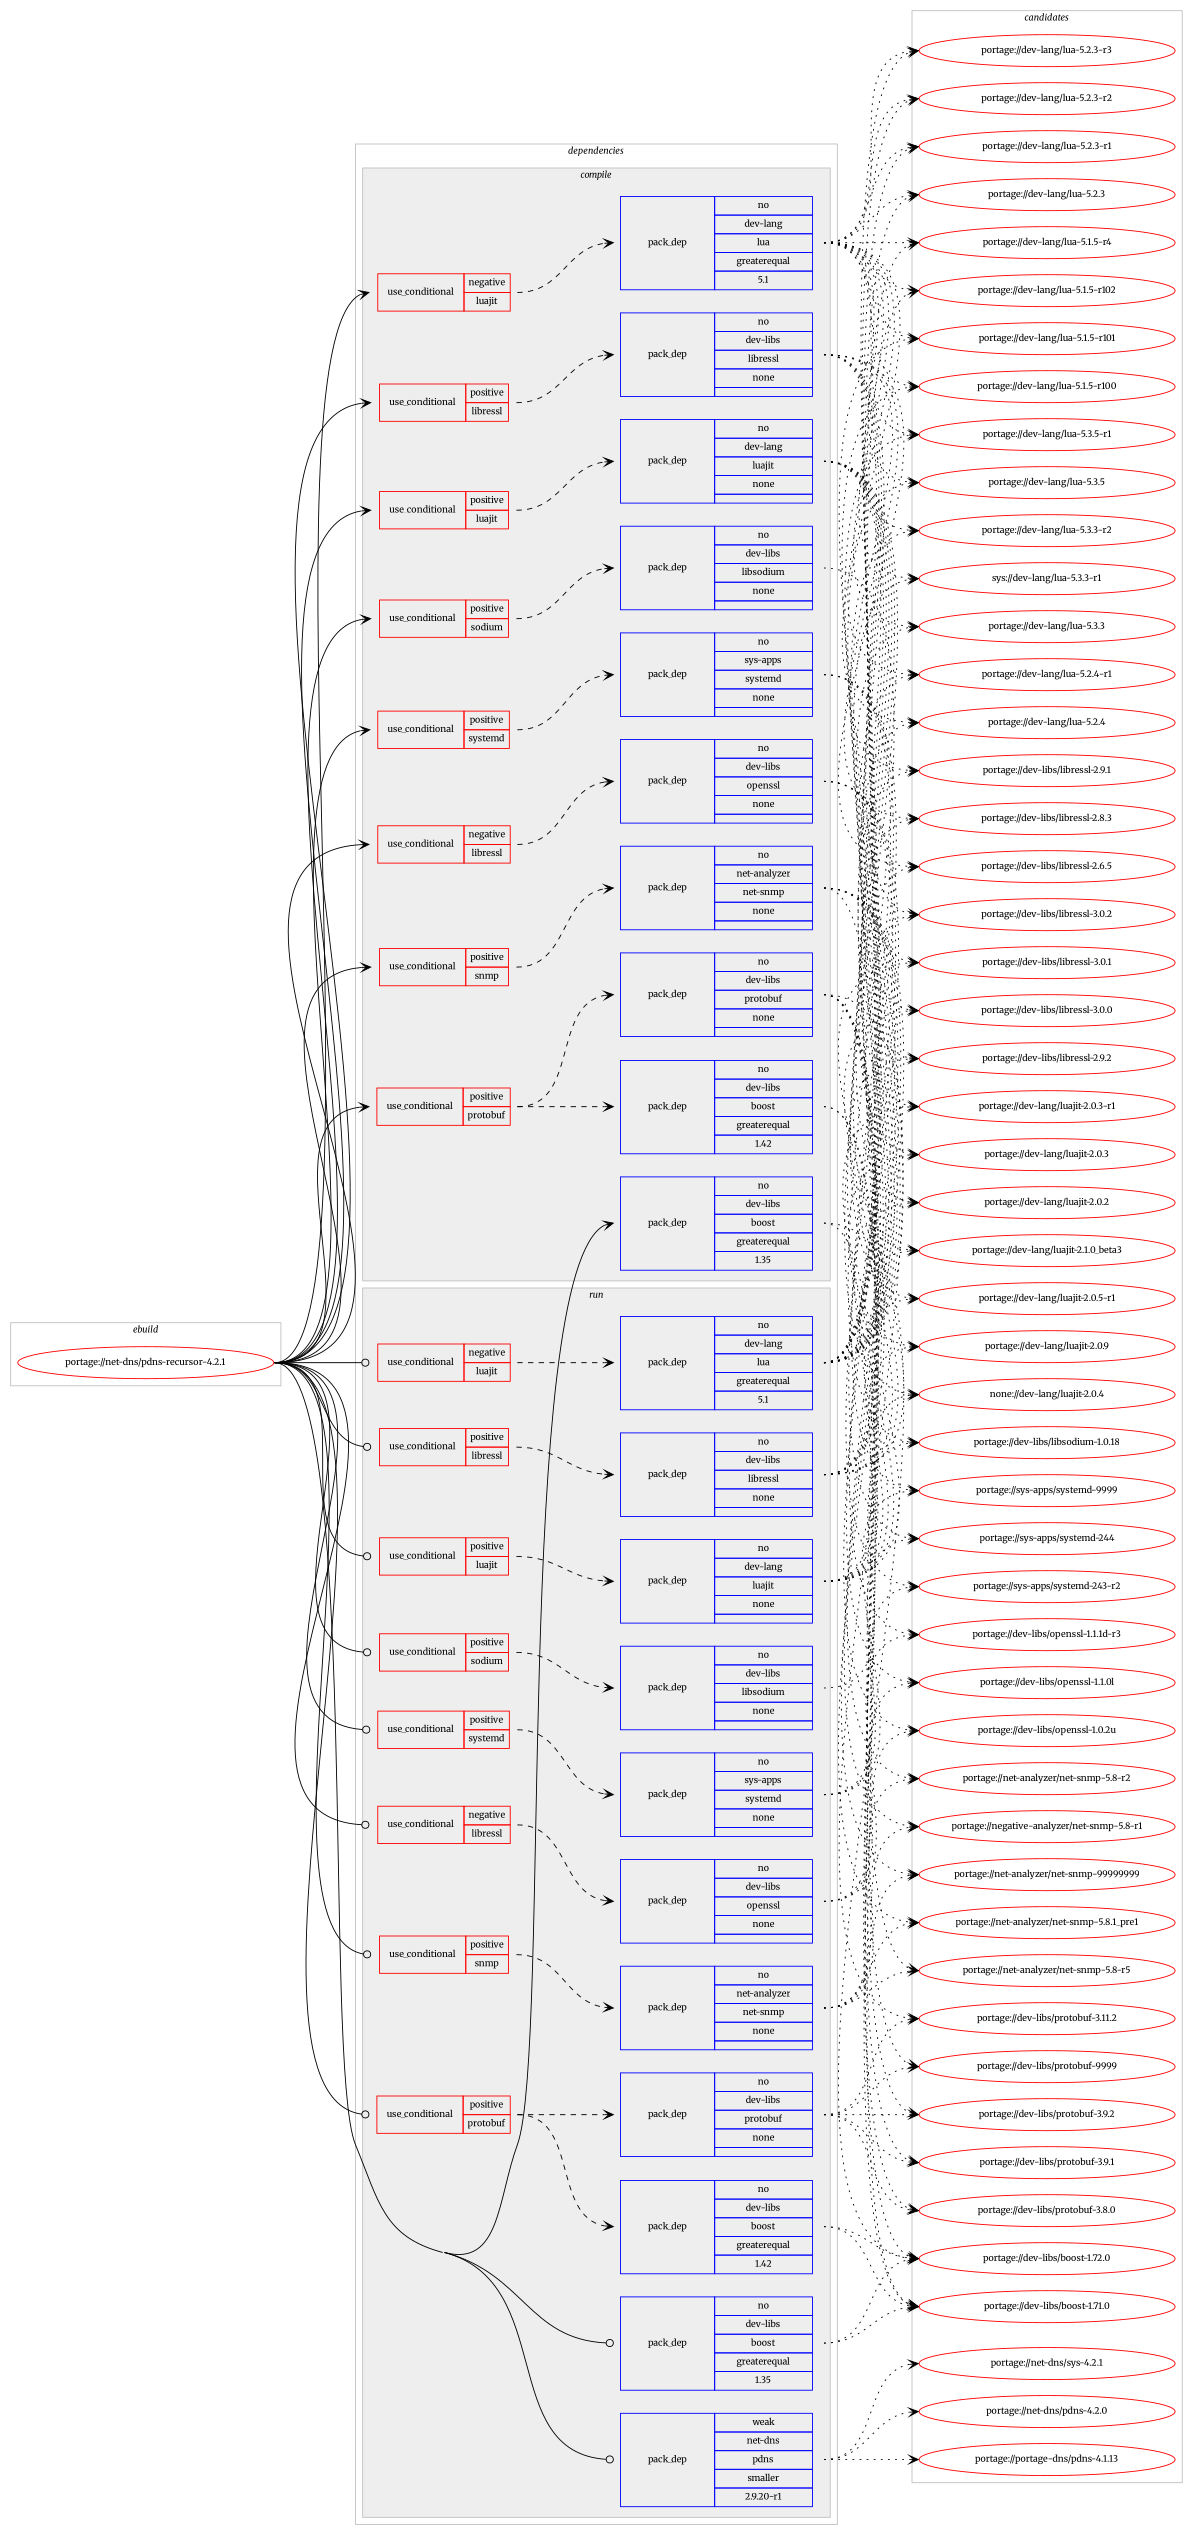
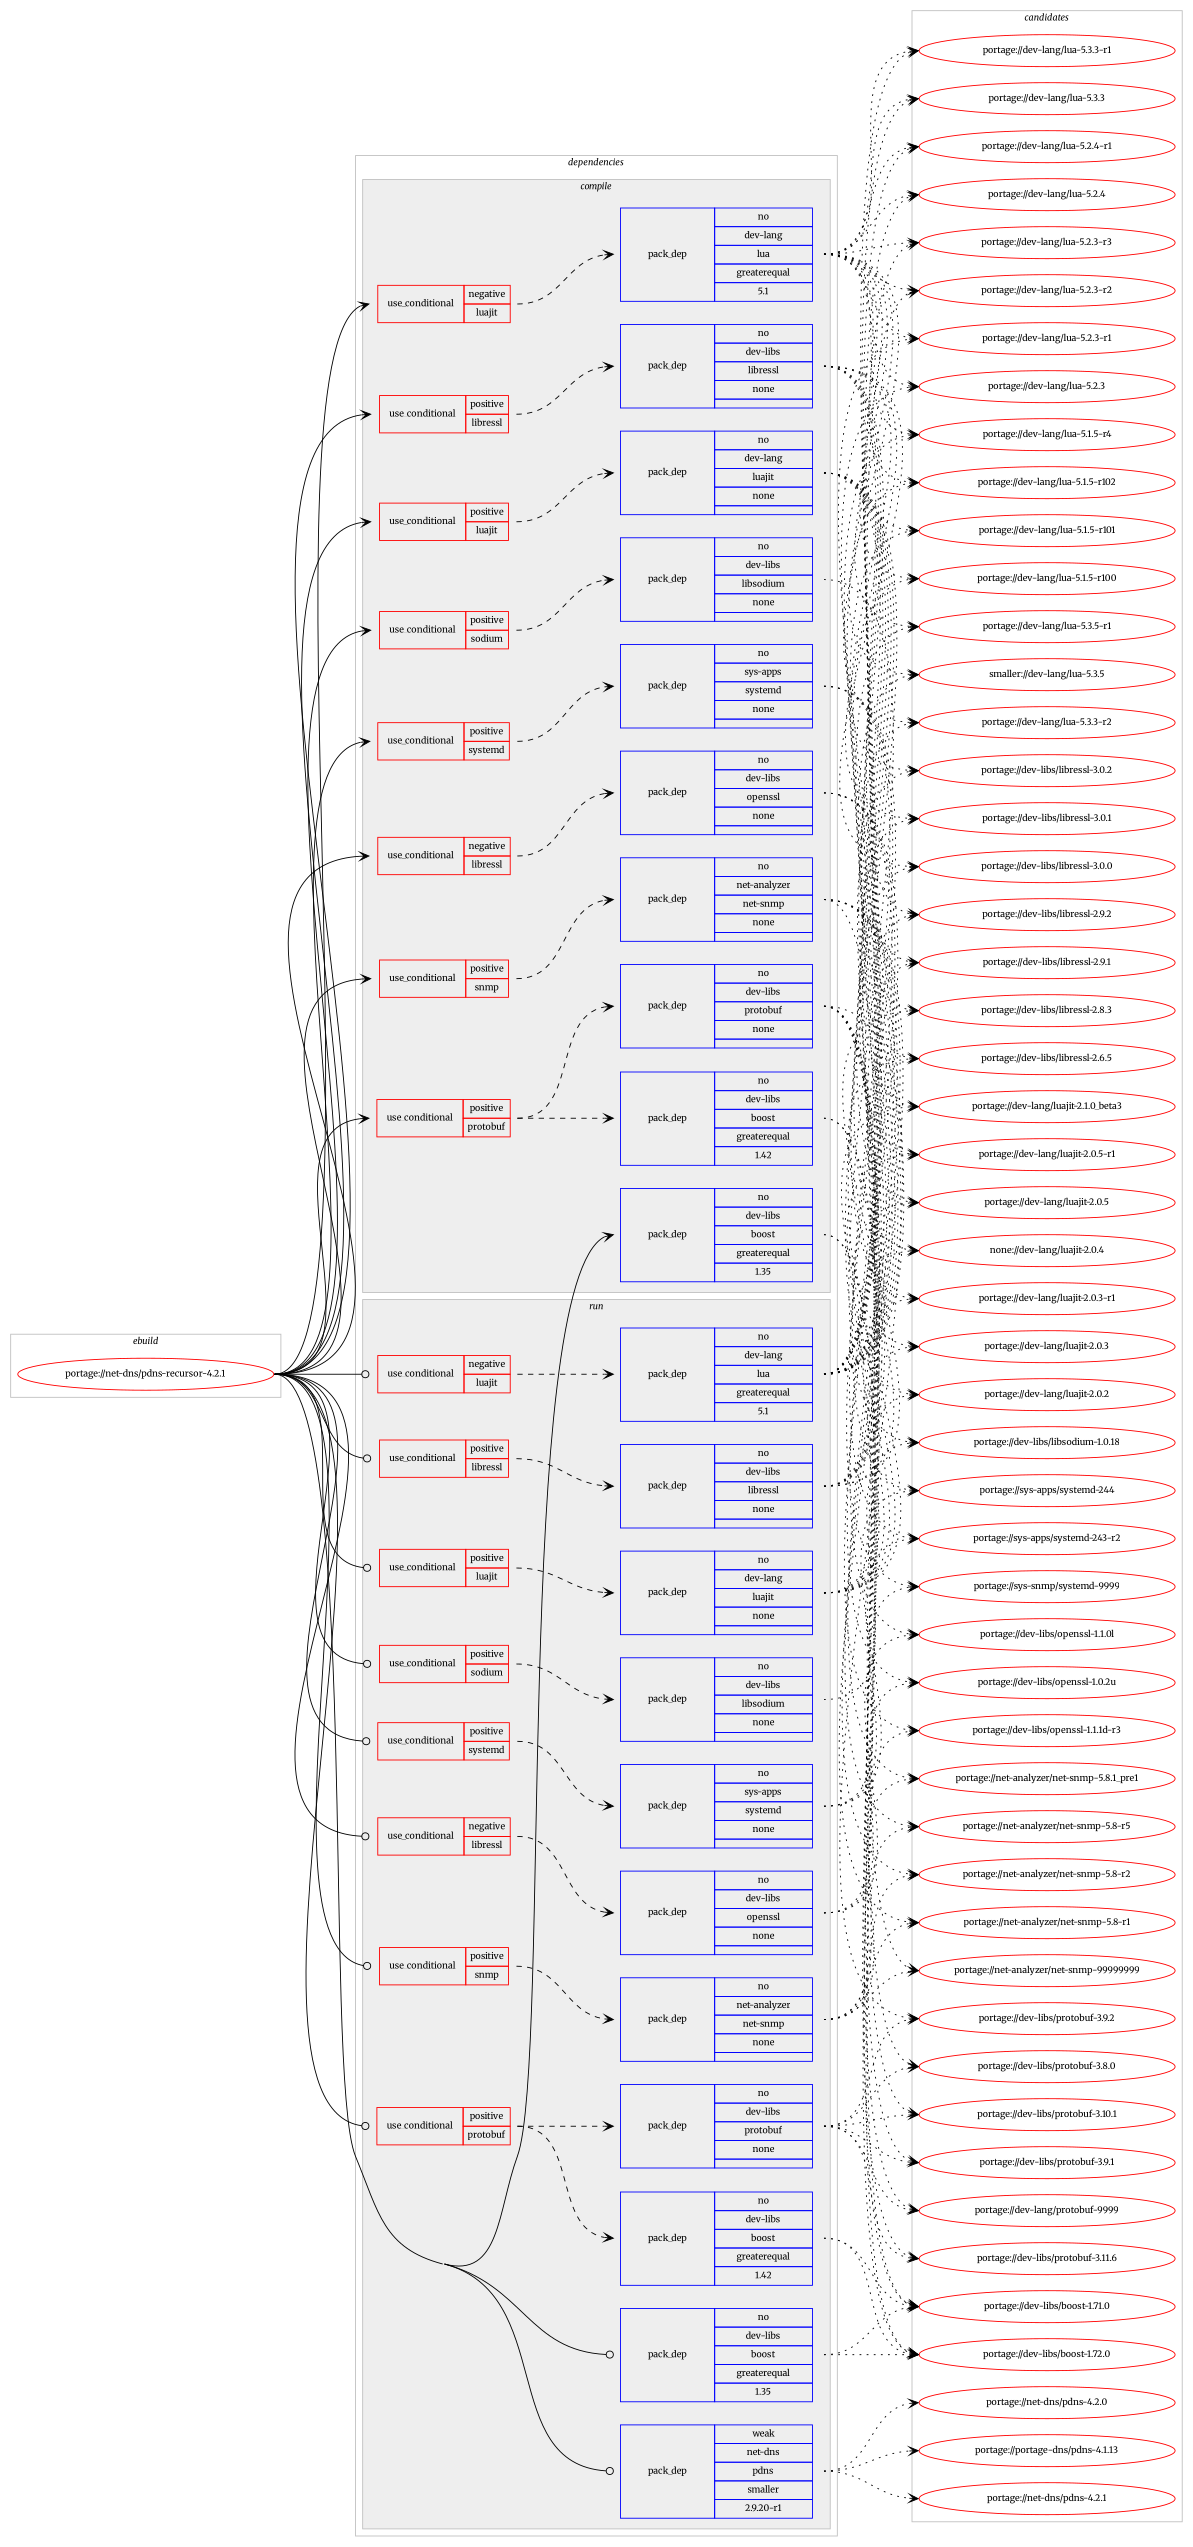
node "portage://dev-lang/lua-5.3.5": label "portage://dev-lang/lua-5.3.5" -> "smaller://dev-lang/lua-5.3.5"
node "sys://dev-lang/lua-5.3.3-r1": label "sys://dev-lang/lua-5.3.3-r1" -> "portage://dev-lang/lua-5.3.3-r1"
node "portage://dev-lang/luajit-2.0.9": label "portage://dev-lang/luajit-2.0.9" -> "portage://dev-lang/luajit-2.0.5"
node "portage://sys-apps/systemd-9999": label "portage://sys-apps/systemd-9999" -> "portage://sys-snmp/systemd-9999"
node "portage://negative-analyzer/net-snmp-5.8-r1": label "portage://negative-analyzer/net-snmp-5.8-r1" -> "portage://net-analyzer/net-snmp-5.8-r1"
node "portage://dev-libs/protobuf-3.11.2": label "portage://dev-libs/protobuf-3.11.2" -> "portage://dev-libs/protobuf-3.11.6"
node "portage://dev-libs/protobuf-9999": label "portage://dev-libs/protobuf-9999" -> "portage://dev-lang/protobuf-9999"
node "portage://dev-libs/protobuf-3.10.1": added
node "portage://net-dns/sys-4.2.1": label "portage://net-dns/sys-4.2.1" -> "portage://net-dns/pdns-4.2.1"
